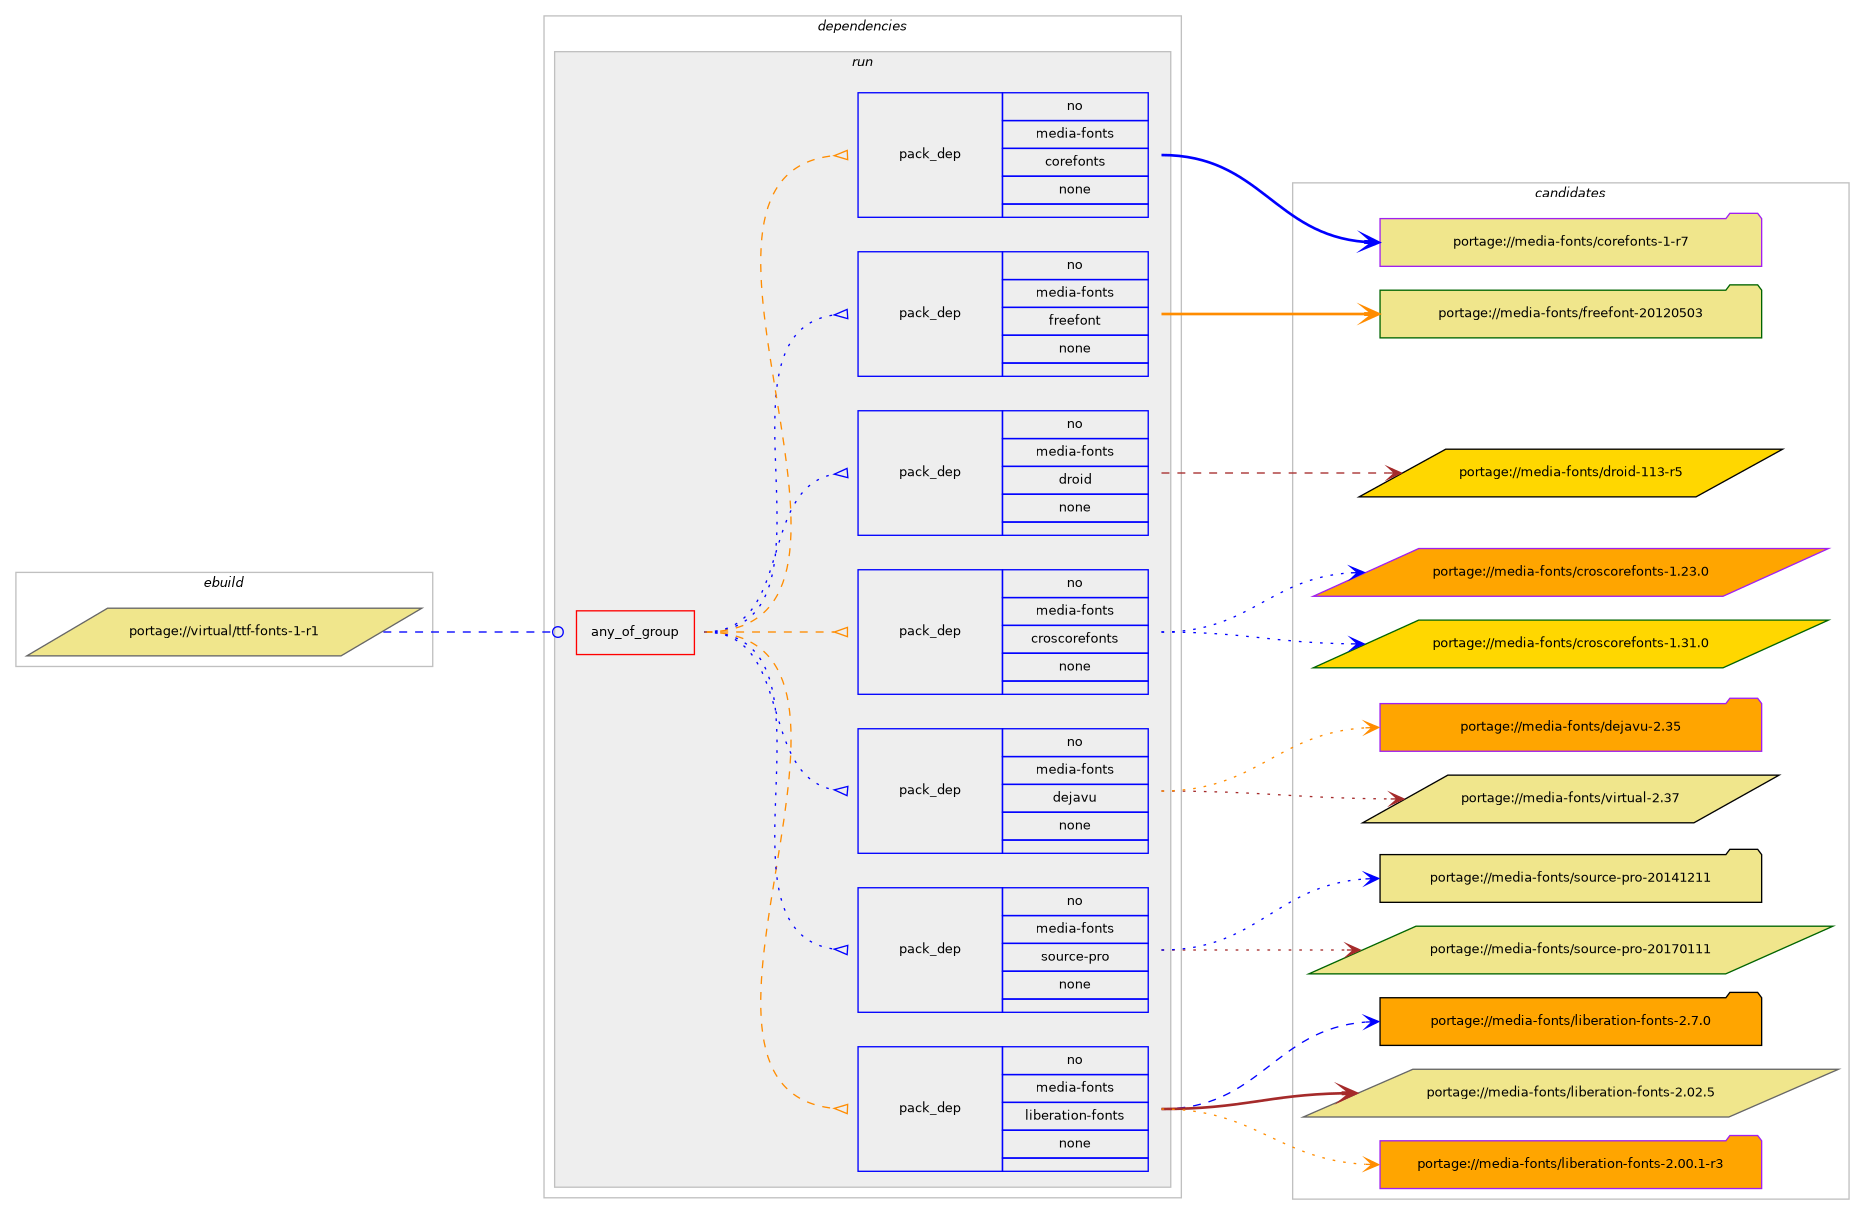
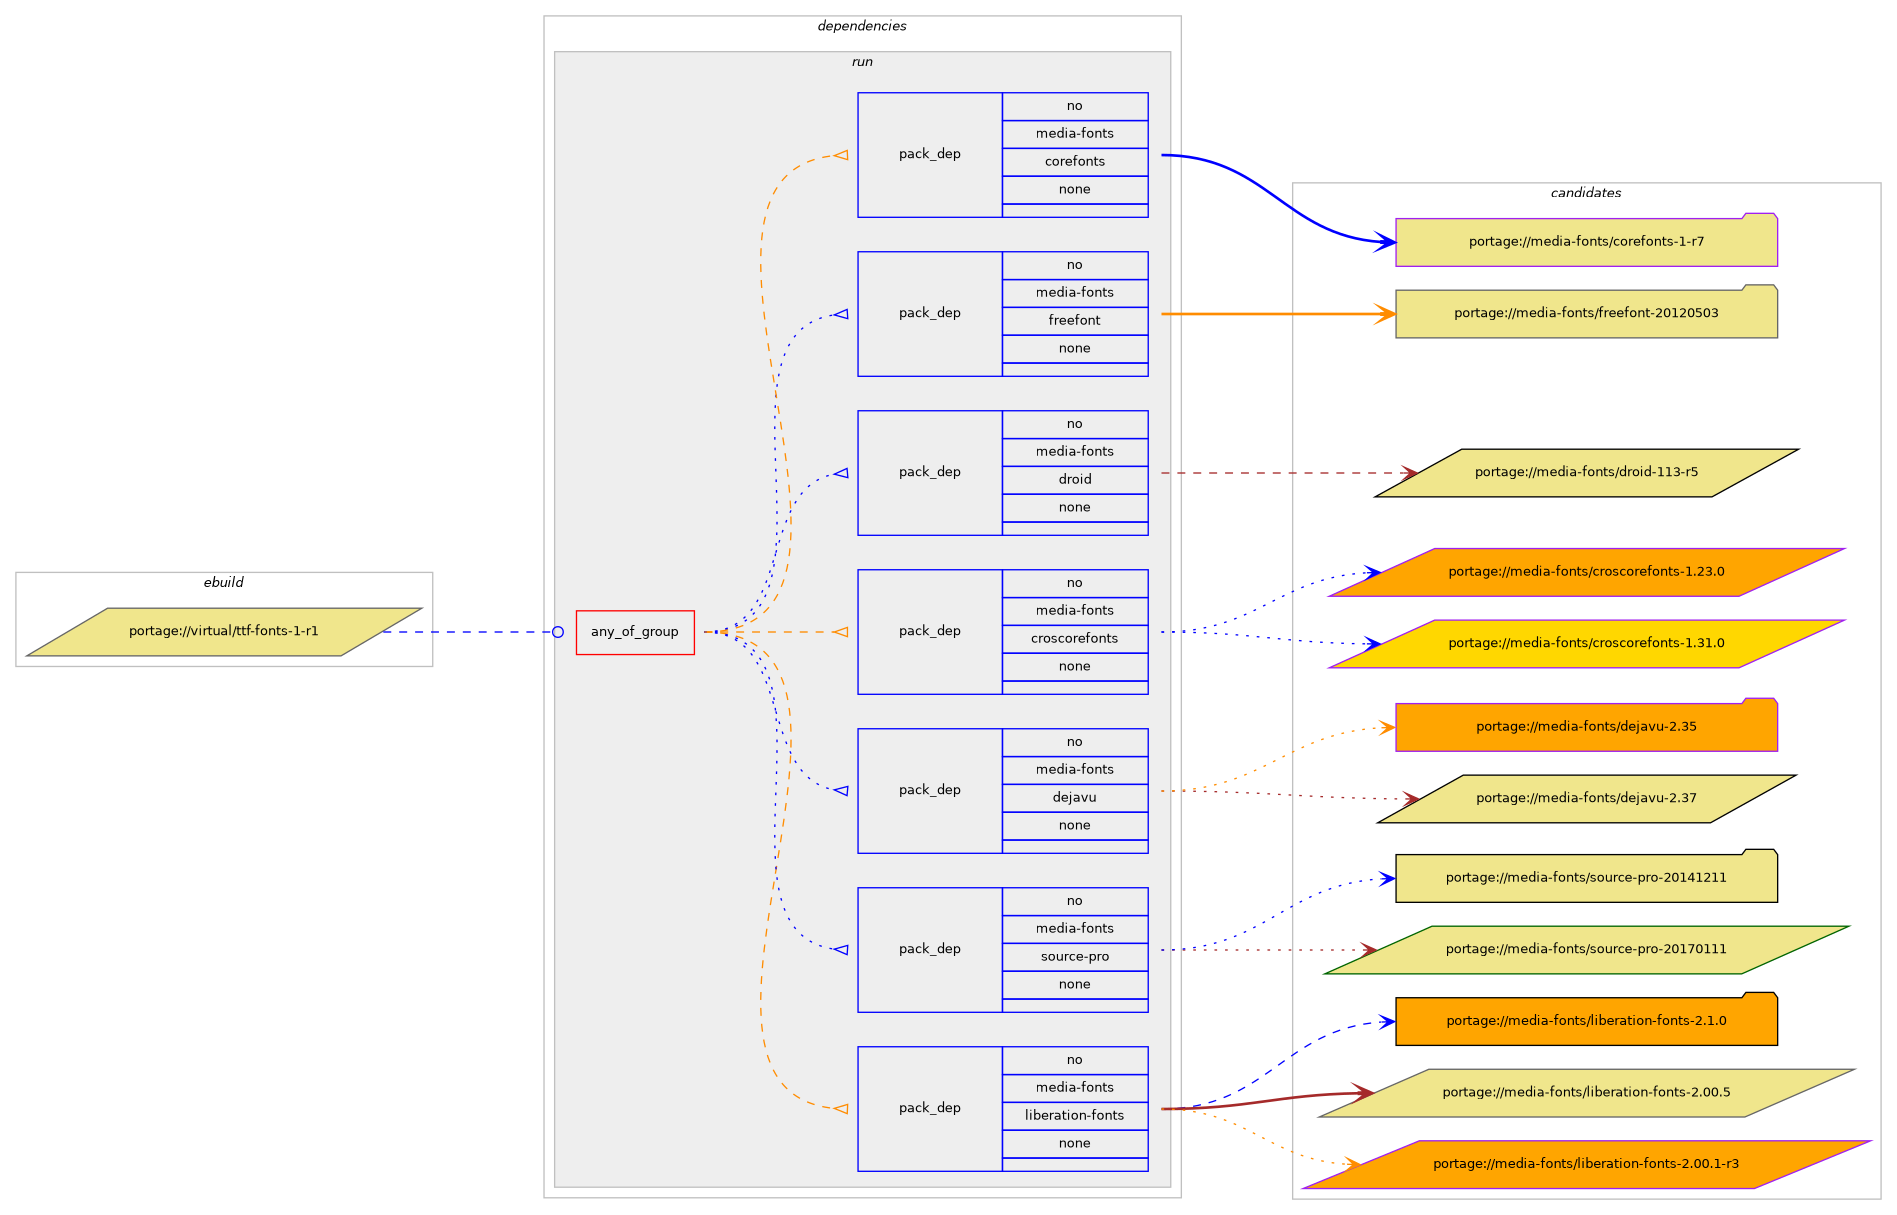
node "portage://media-fonts/freefont-20120503": color darkgreen -> gray40
node "portage://media-fonts/droid-113-r5": fillcolor gold -> khaki
node "portage://media-fonts/croscorefonts-1.31.0": color darkgreen -> purple
node "portage://media-fonts/virtual-2.37": label "portage://media-fonts/virtual-2.37" -> "portage://media-fonts/dejavu-2.37"
node "portage://media-fonts/liberation-fonts-2.7.0": label "portage://media-fonts/liberation-fonts-2.7.0" -> "portage://media-fonts/liberation-fonts-2.1.0"
node "portage://media-fonts/liberation-fonts-2.02.5": label "portage://media-fonts/liberation-fonts-2.02.5" -> "portage://media-fonts/liberation-fonts-2.00.5"
node "portage://media-fonts/liberation-fonts-2.00.1-r3": shape folder -> parallelogram
